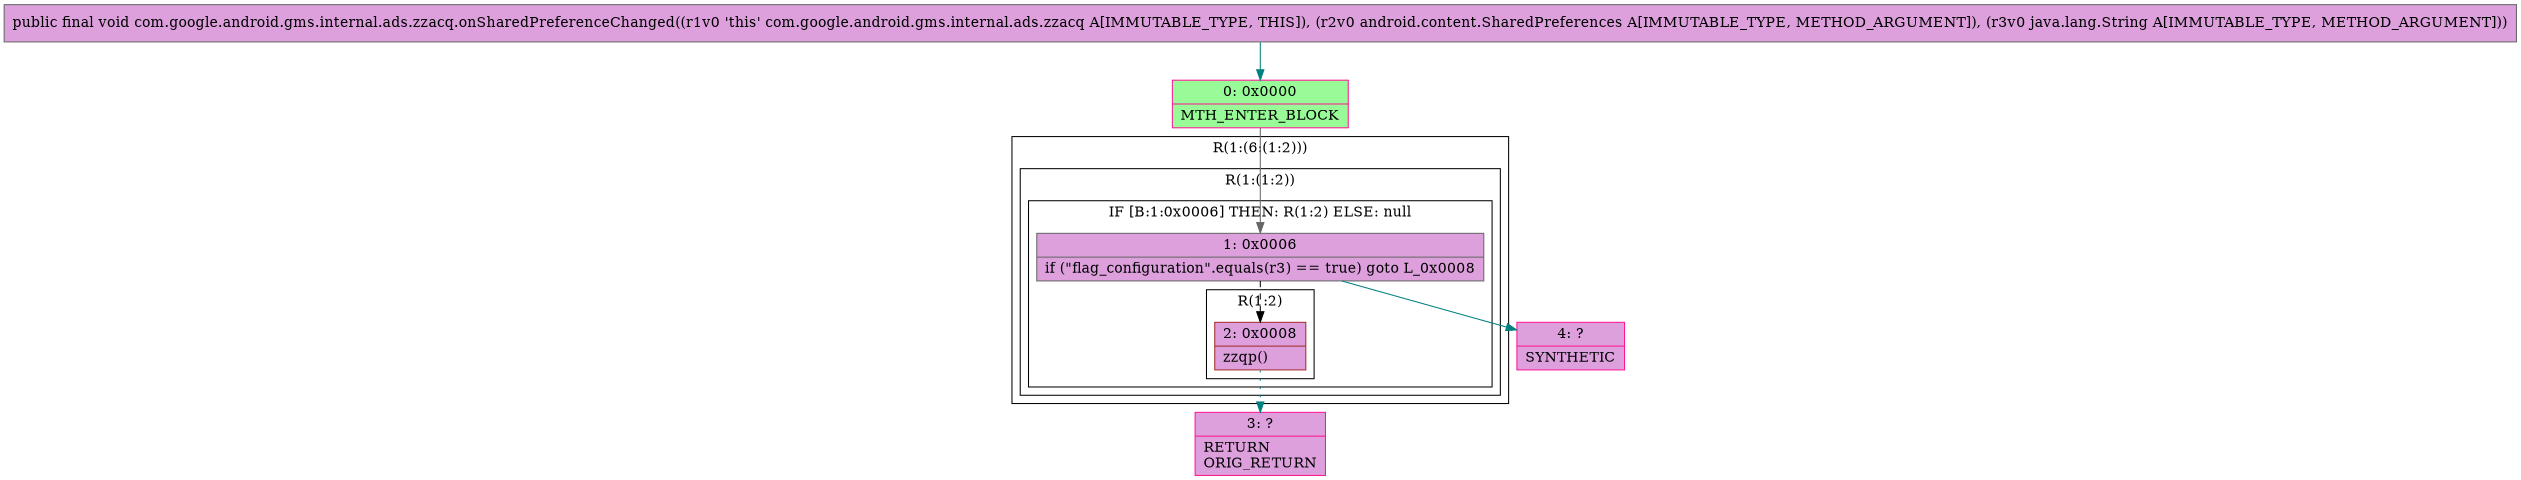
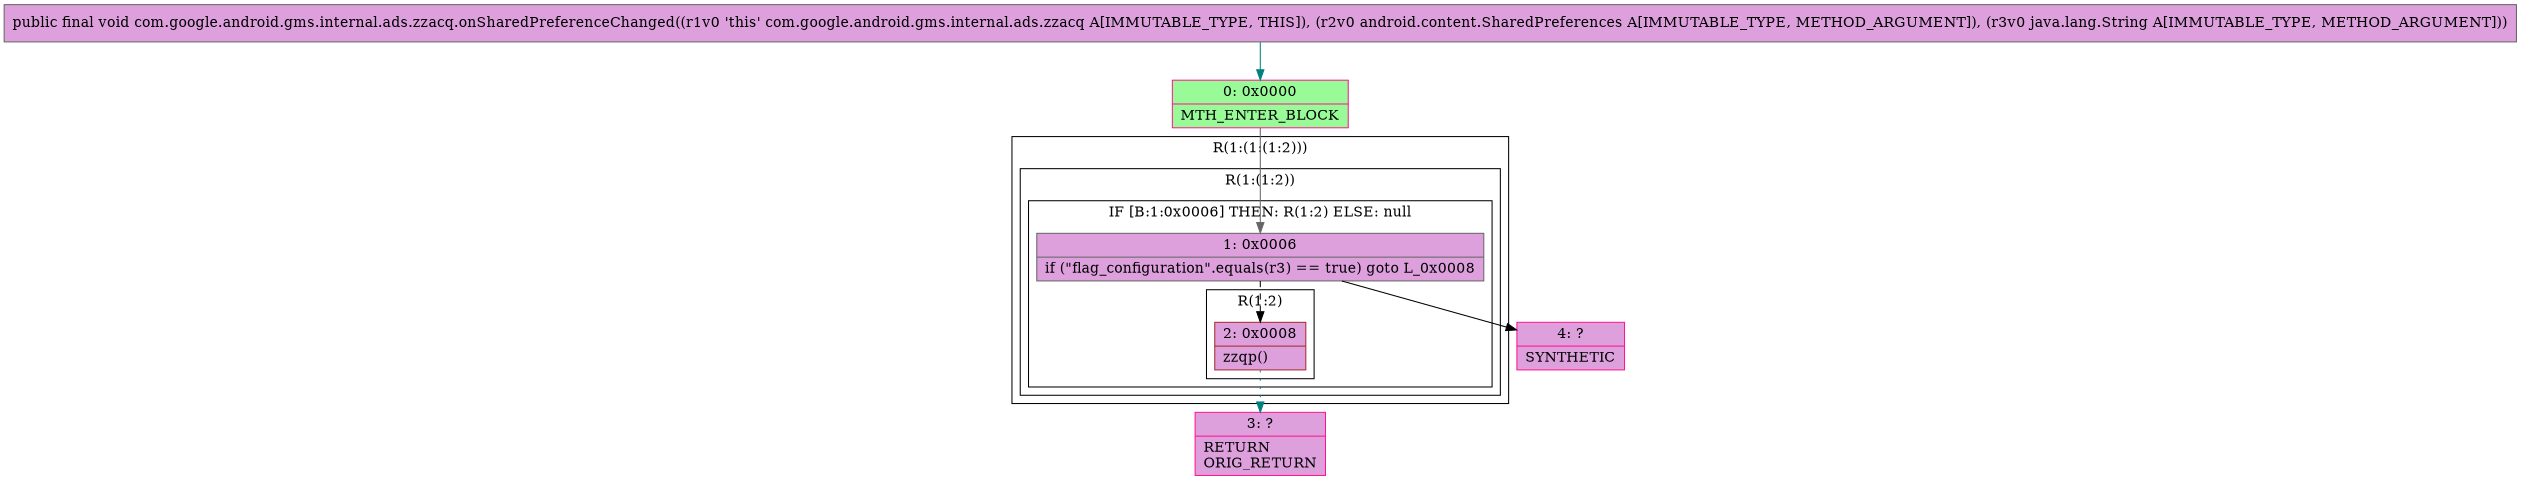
cluster "R(1:(6:(1:2)))": label "R(1:(6:(1:2)))" -> "R(1:(1:(1:2)))"
edge "1: 0x0006" -> "4: ?": color teal -> black
